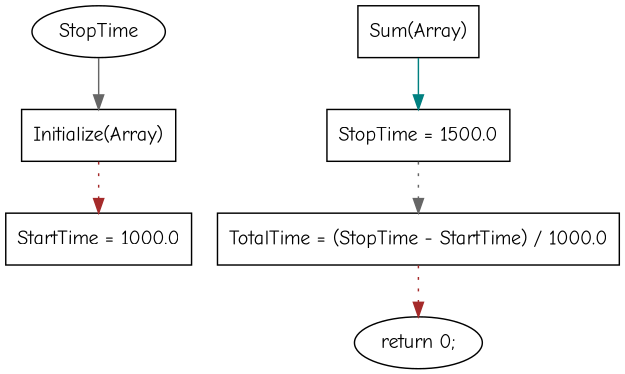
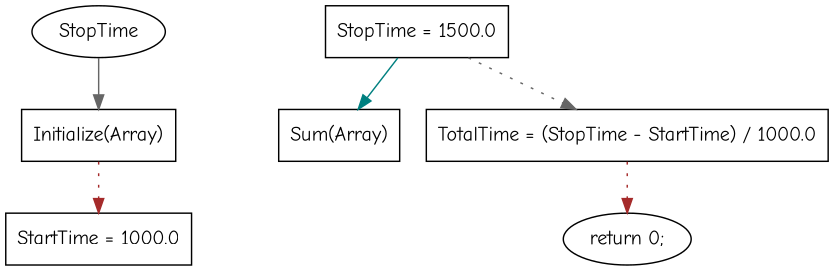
edge "Sum(Array)" -> "StopTime = 1500.0": reversed
